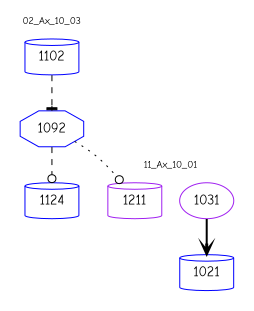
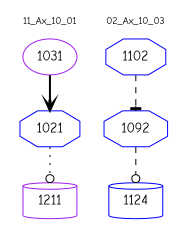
node "1102": shape cylinder -> octagon
edge "1092" -> "1211": now "1021" -> "1211"
node "1021": shape cylinder -> octagon
